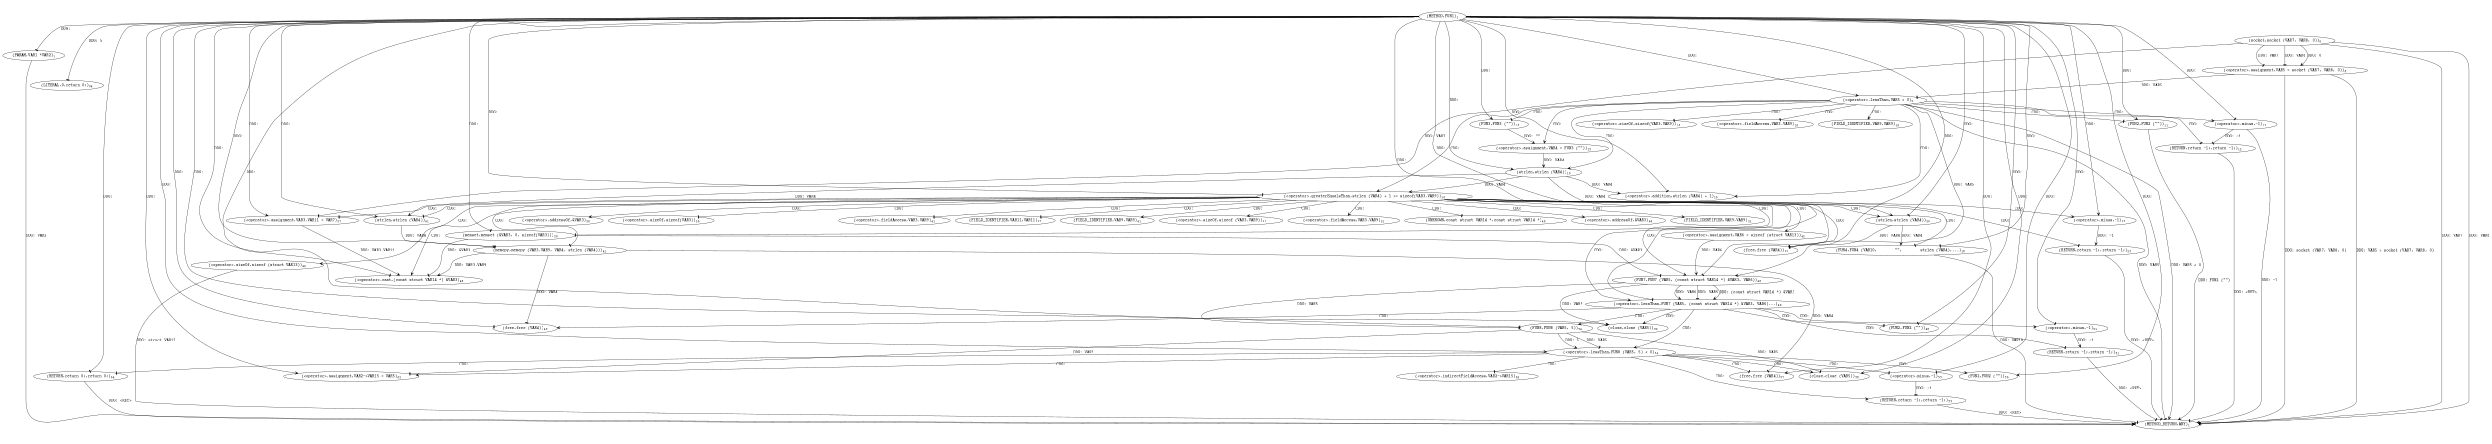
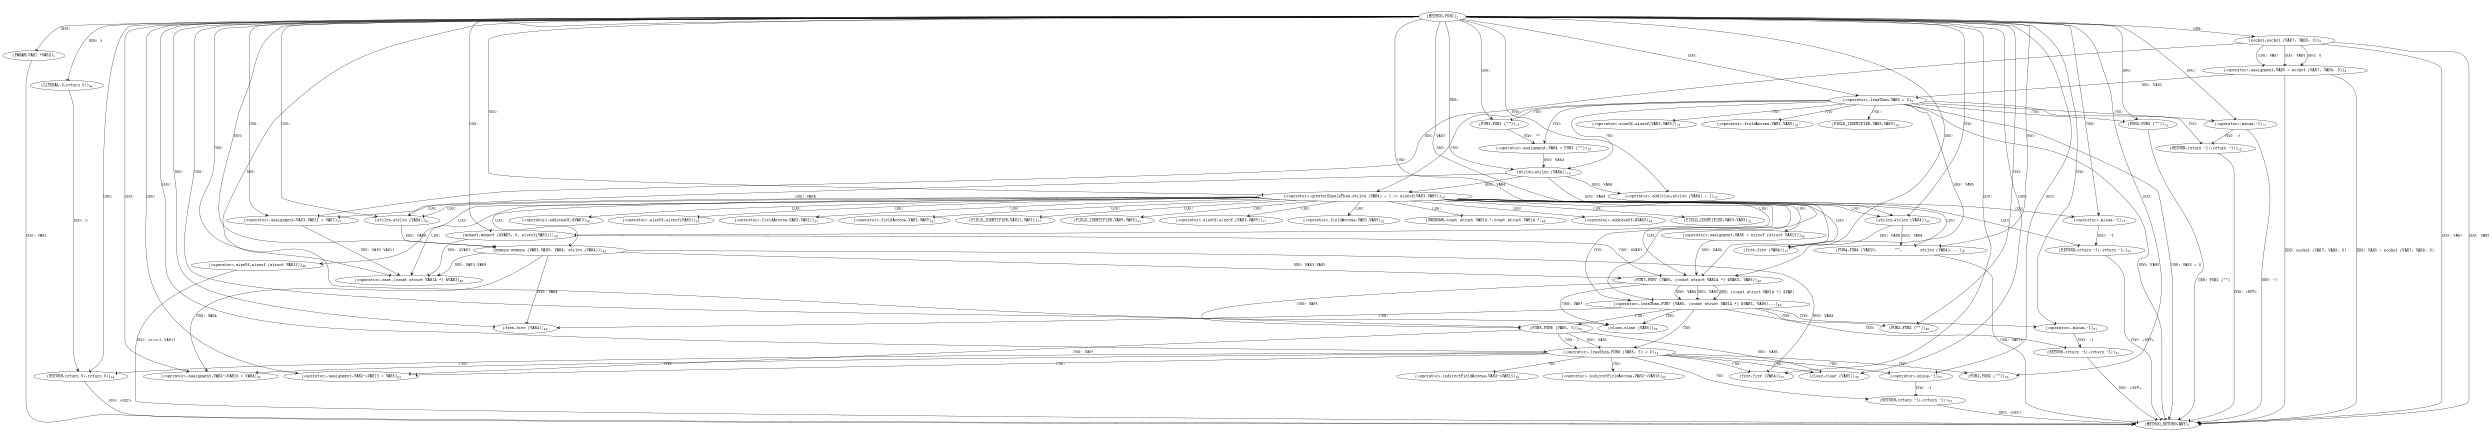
edge "(METHOD,FUN1)" -> "(socket,socket (VAR7, VAR8, 0))": added, label "DDG:"
edge "(<operator>.lessThan,VAR5 < 0)" -> "(<operator>.addition,strlen (VAR4) + 1)": removed, label "CDG:"
node "(<operator>.fieldAccess,VAR3.VAR11)": added
edge "(LITERAL,0,return 0;)" -> "(RETURN,return 0;,return 0;)": added, label "DDG: 0"
edge "(memcpy,memcpy (VAR3.VAR9, VAR4, strlen (VAR4)))" -> "(FUN7,FUN7 (VAR5, (const struct VAR14 *) &VAR3, VAR6))": added, label "DDG: VAR3.VAR9"
edge "(<operator>.lessThan,FUN8 (VAR5, 5) < 0)" -> "(<operator>.assignment,VAR2->VAR15 = VAR5)": arrowhead vee -> tee
node "(<operator>.assignment,VAR2->VAR16 = VAR4)": added
node "(<operator>.indirectFieldAccess,VAR2->VAR16)": added
